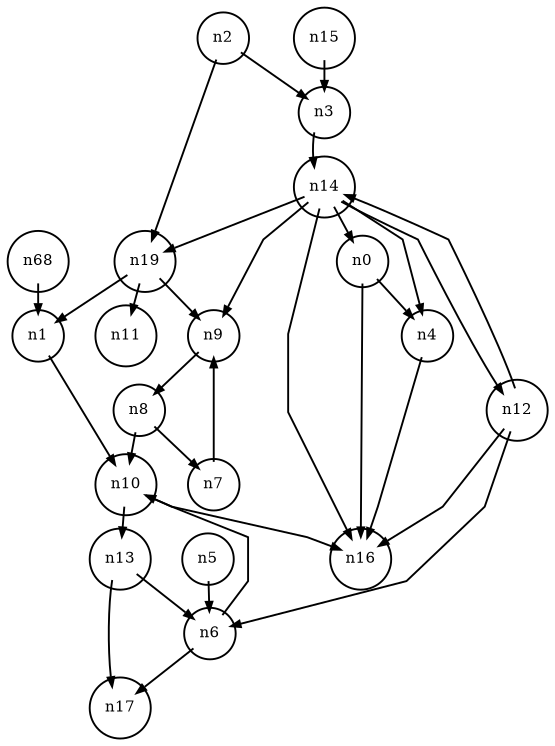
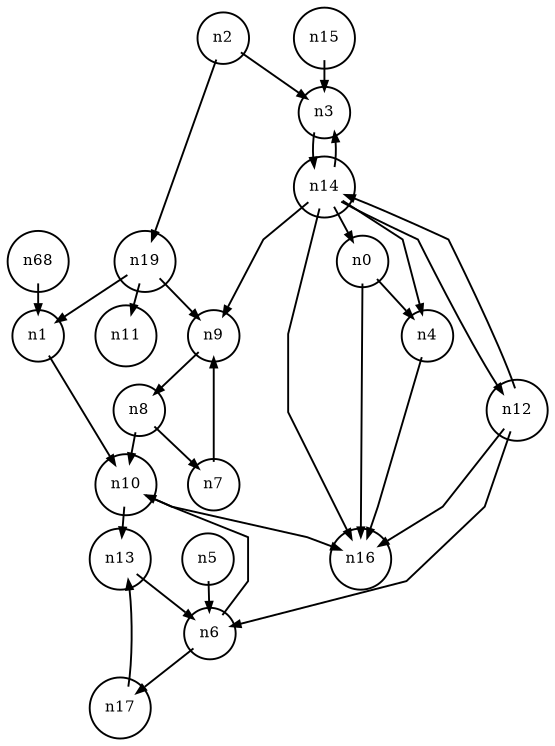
edge "n14" -> "n19": now "n14" -> "n3"
edge "n13" -> "n17": reversed
